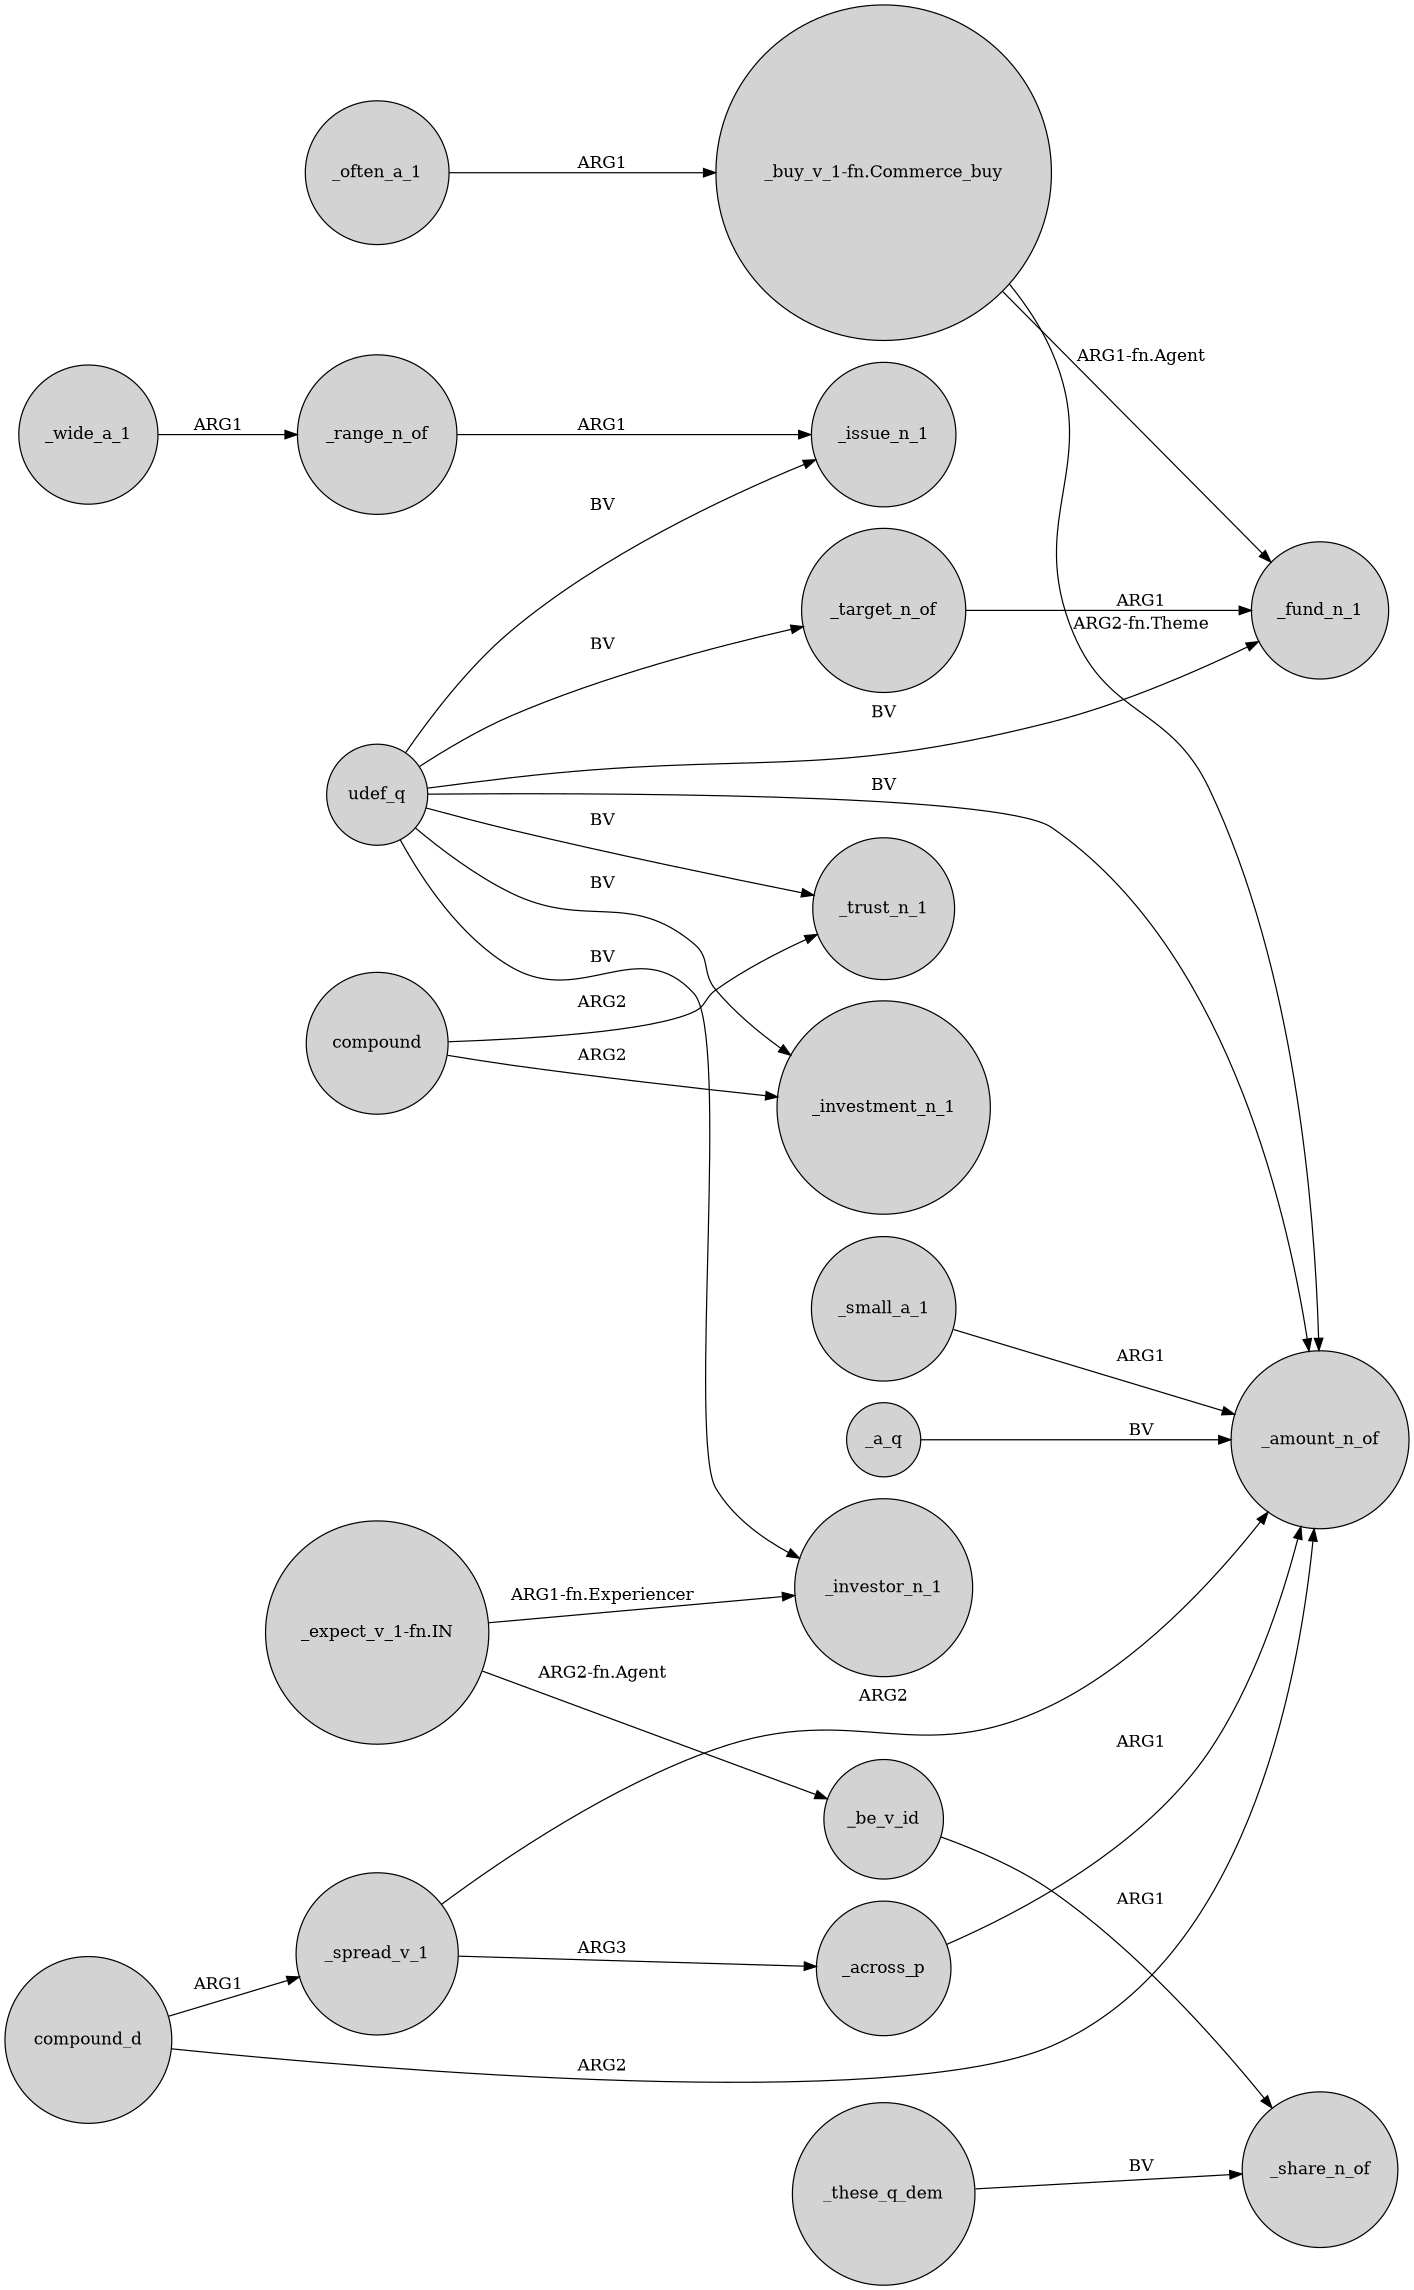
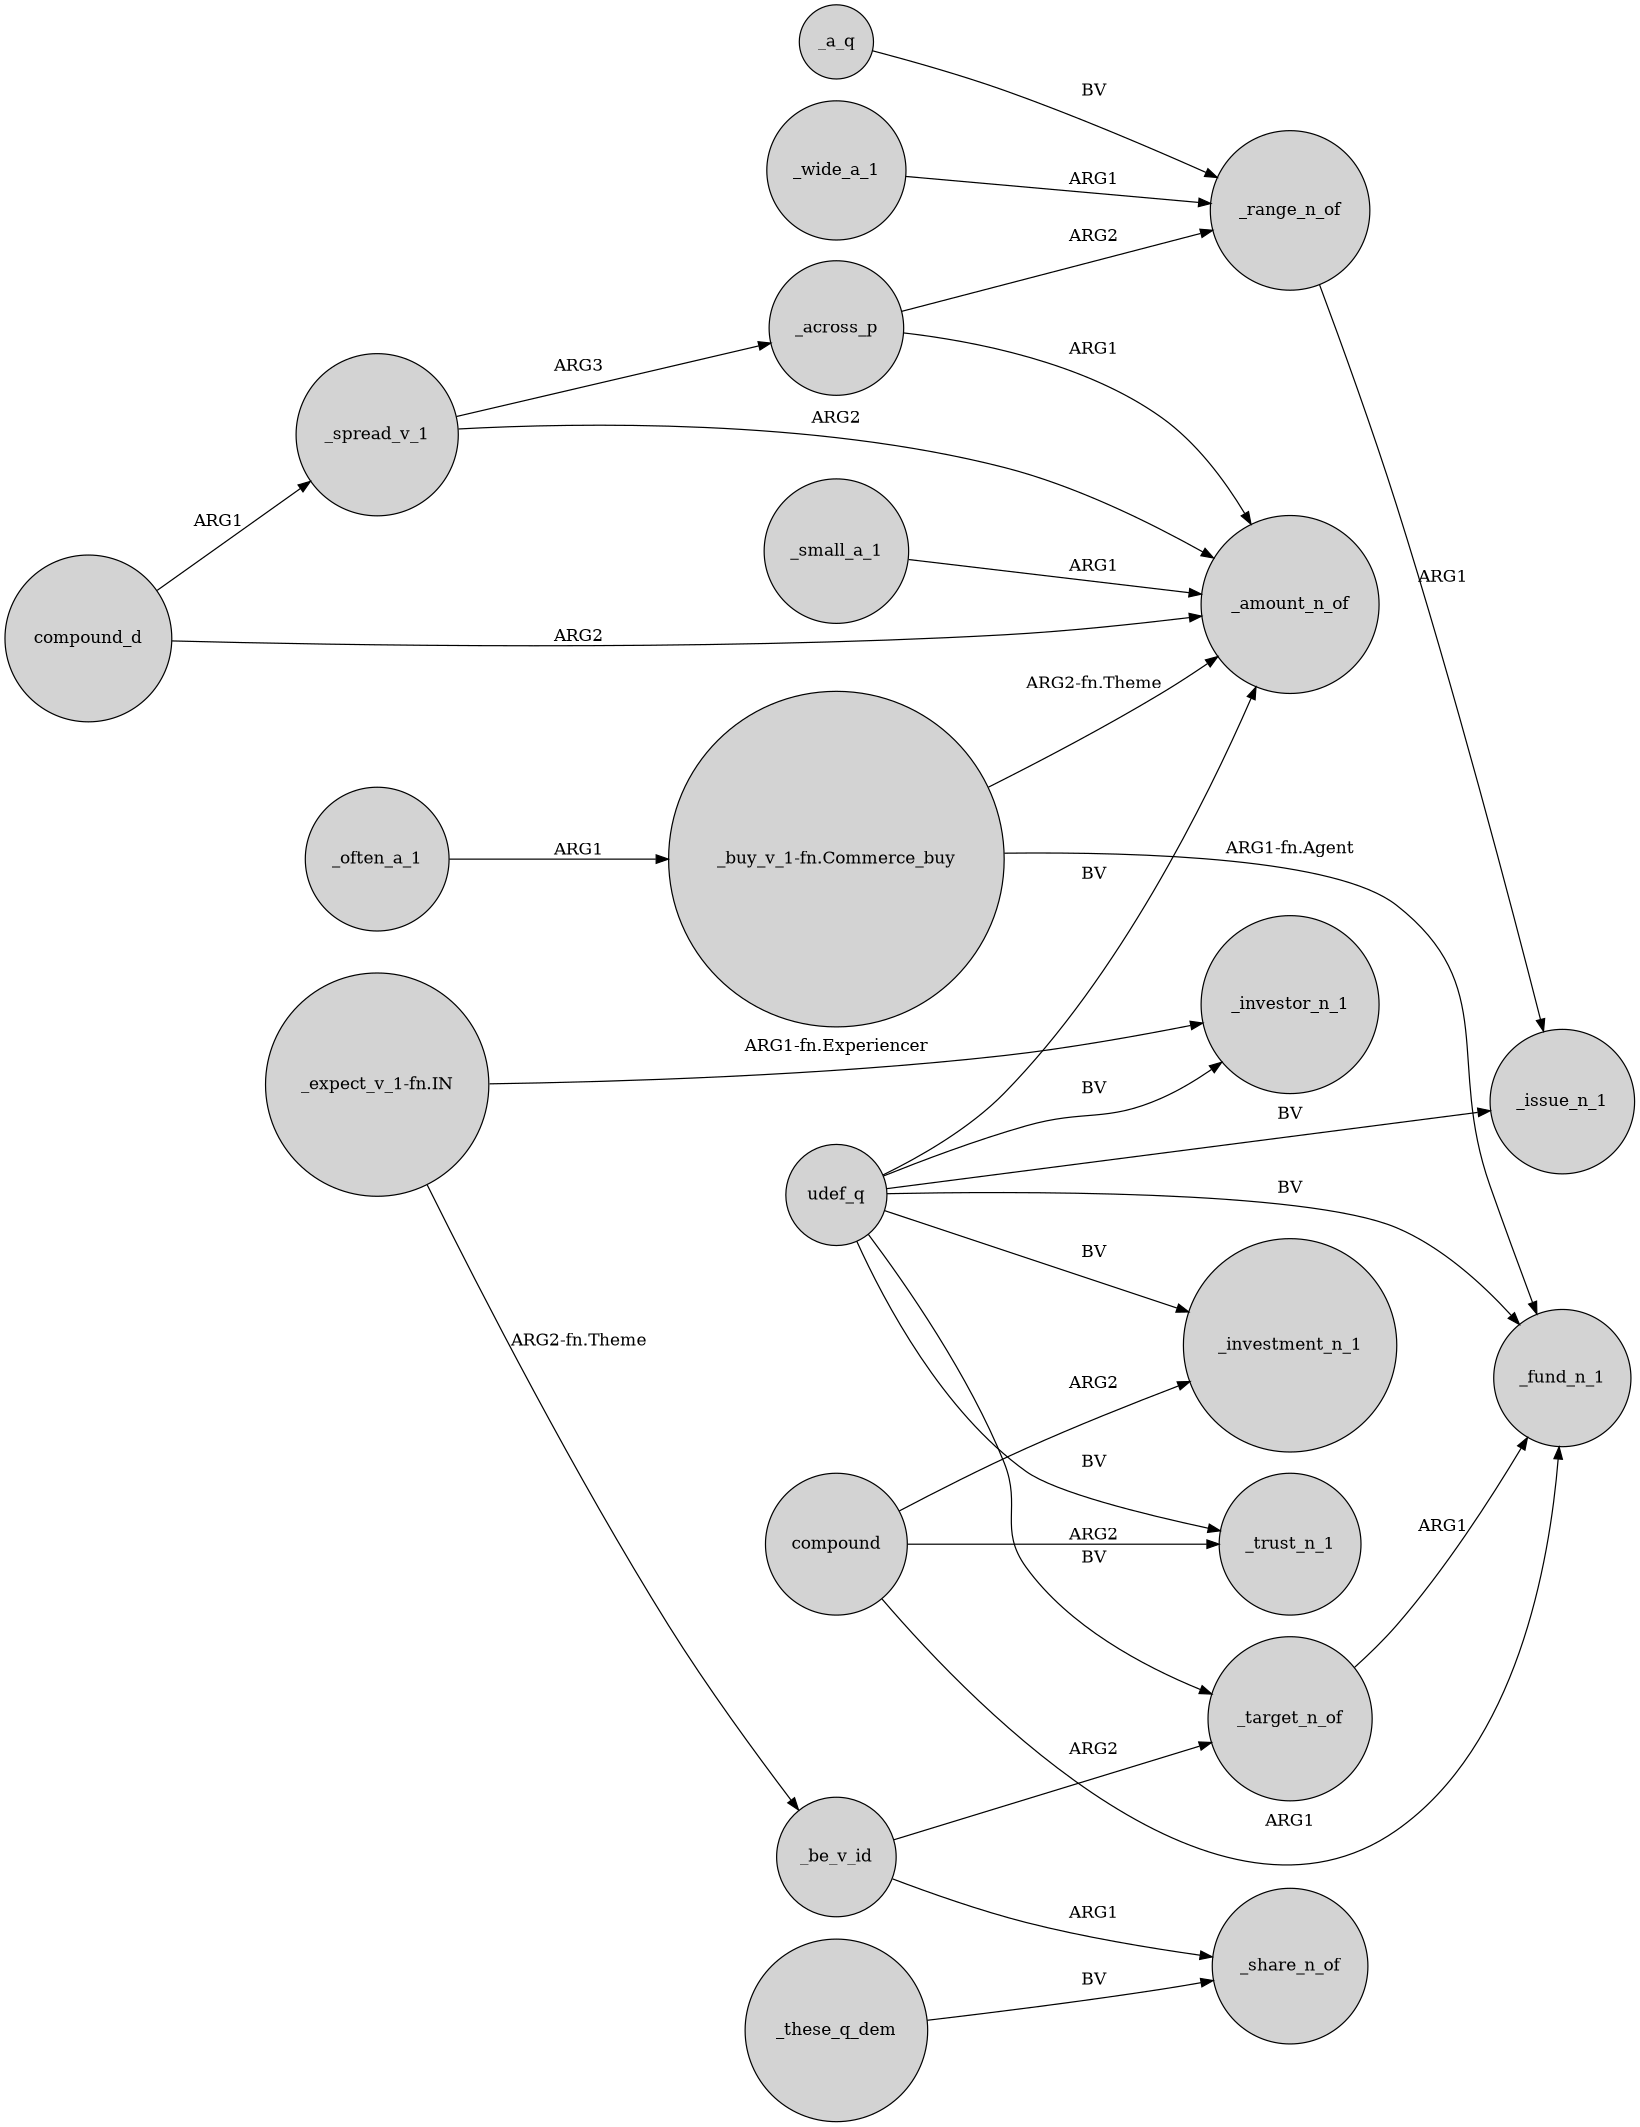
edge "_across_p" -> "_range_n_of": added, label "ARG2"
edge "_a_q" -> "_amount_n_of": now "_a_q" -> "_range_n_of"
edge "_expect_v_1-fn.IN" -> "_be_v_id": label "ARG2-fn.Agent" -> "ARG2-fn.Theme"
edge "_be_v_id" -> "_target_n_of": added, label "ARG2"
edge "compound" -> "_fund_n_1": added, label "ARG1"
